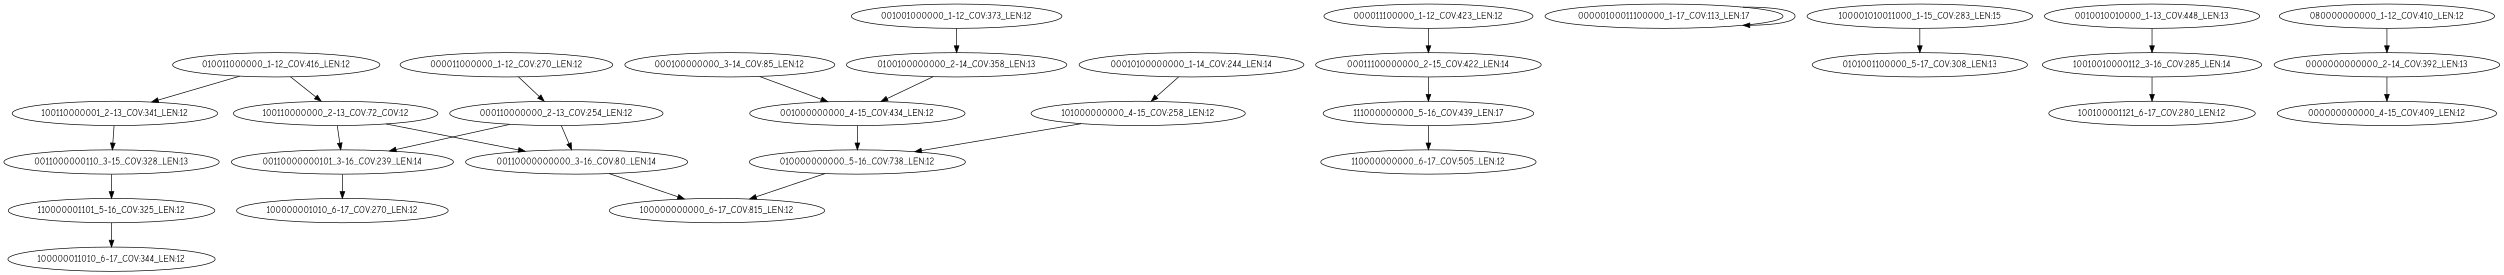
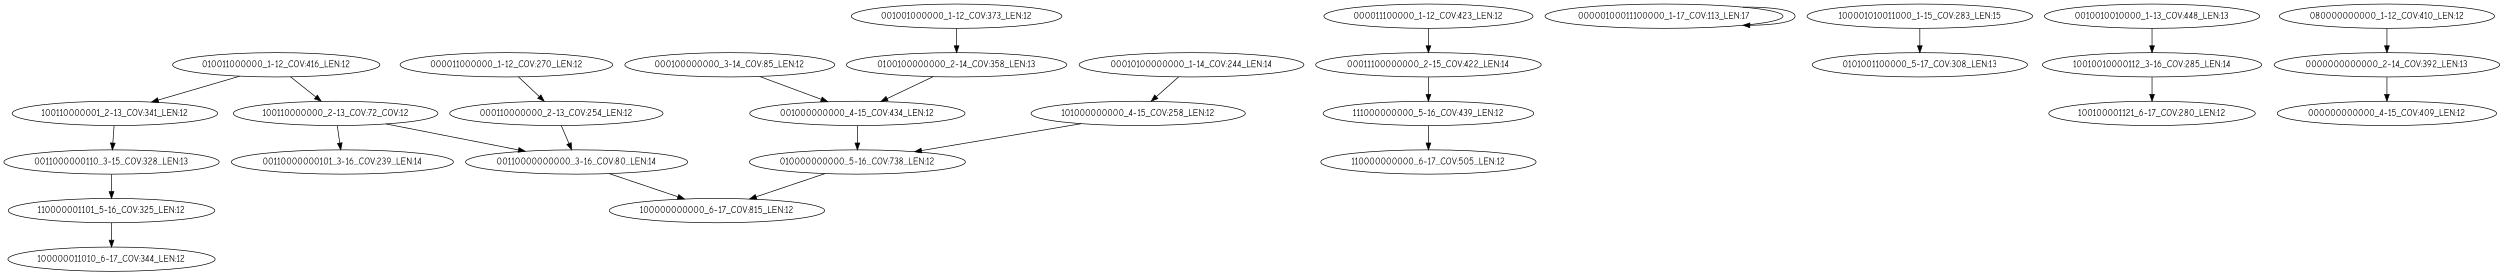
node "111000000000_5-16_COV:439_LEN:17": label "111000000000_5-16_COV:439_LEN:17" -> "111000000000_5-16_COV:439_LEN:12"
edge "000110000000_2-13_COV:254_LEN:12" -> "00110000000101_3-16_COV:239_LEN:14": removed
node "100000001010_6-17_COV:270_LEN:12": removed
